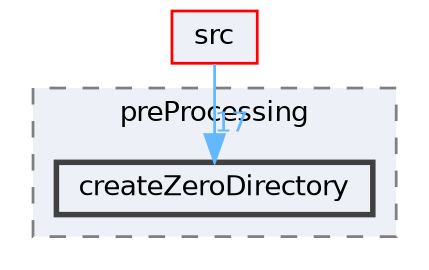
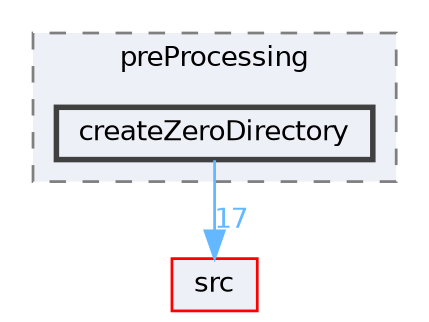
edge "src" -> "createZeroDirectory": reversed
